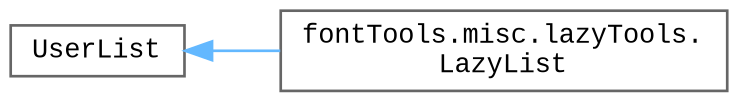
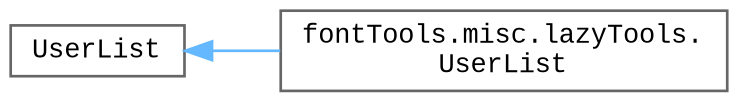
node "fontTools.misc.lazyTools. LazyList": label "fontTools.misc.lazyTools. LazyList" -> "fontTools.misc.lazyTools. UserList"
